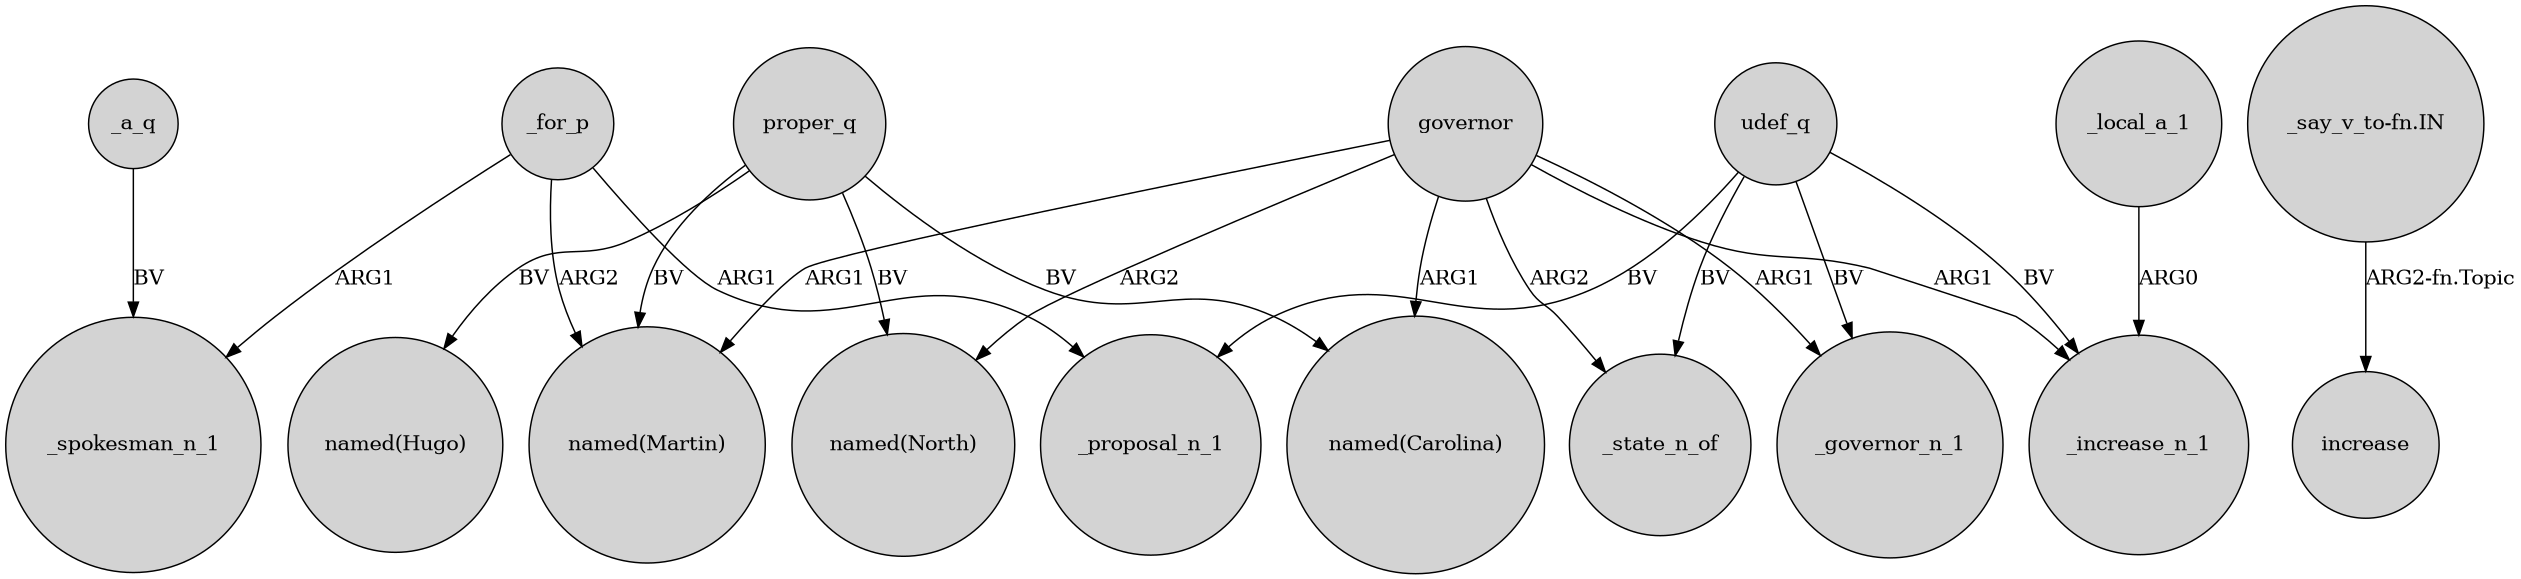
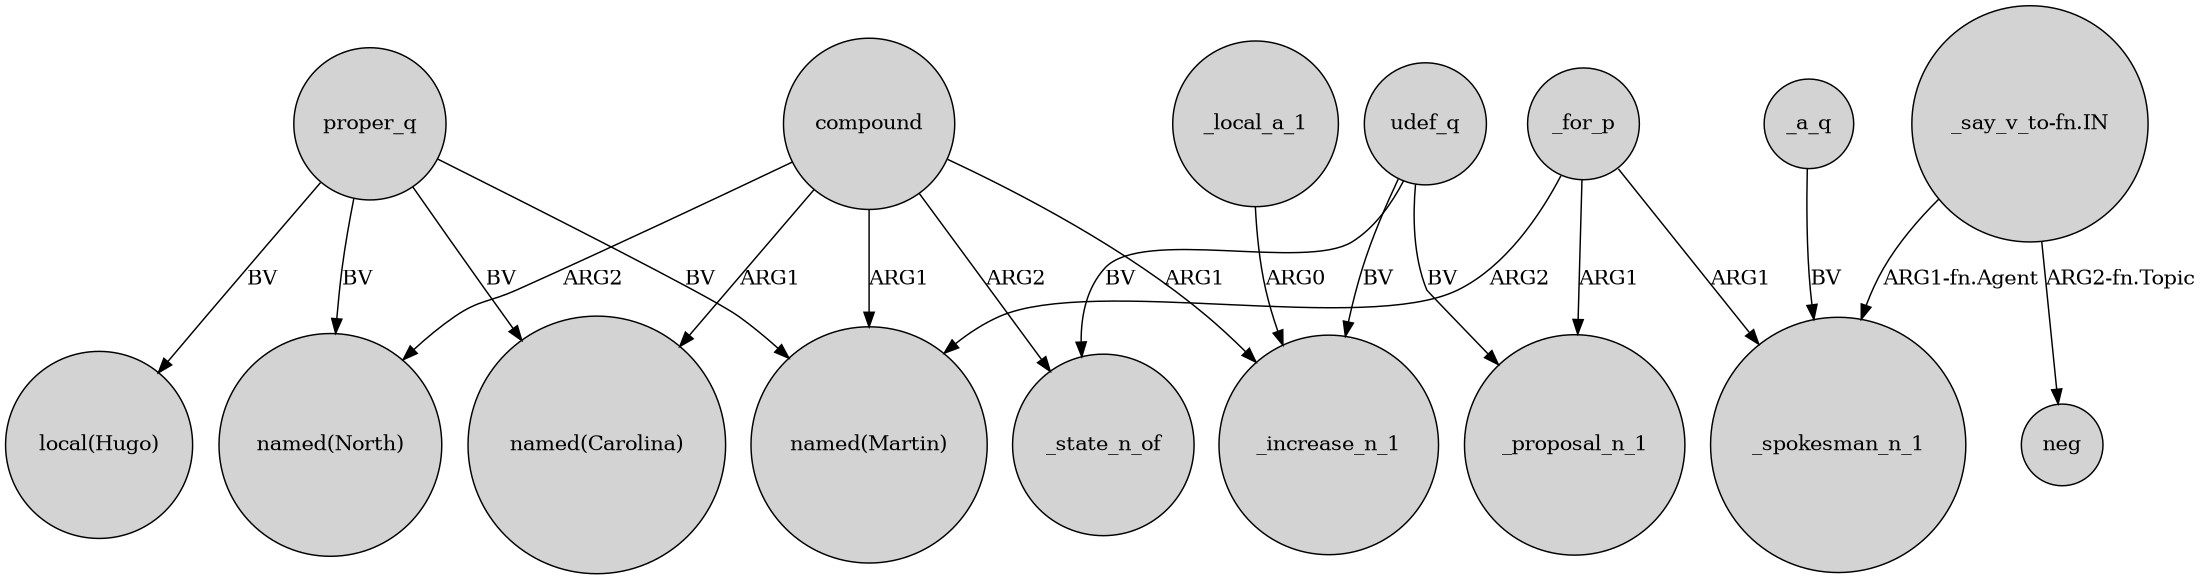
node "governor": label "governor" -> "compound"
edge "_say_v_to-fn.IN" -> "_spokesman_n_1": added, label "ARG1-fn.Agent"
node "named(Hugo)": label "named(Hugo)" -> "local(Hugo)"
node "_governor_n_1": removed
node "increase": label "increase" -> "neg"
